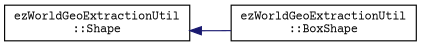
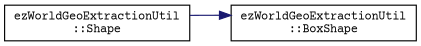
edge "ezWorldGeoExtractionUtil ::BoxShape" -> "ezWorldGeoExtractionUtil ::Shape": reversed
